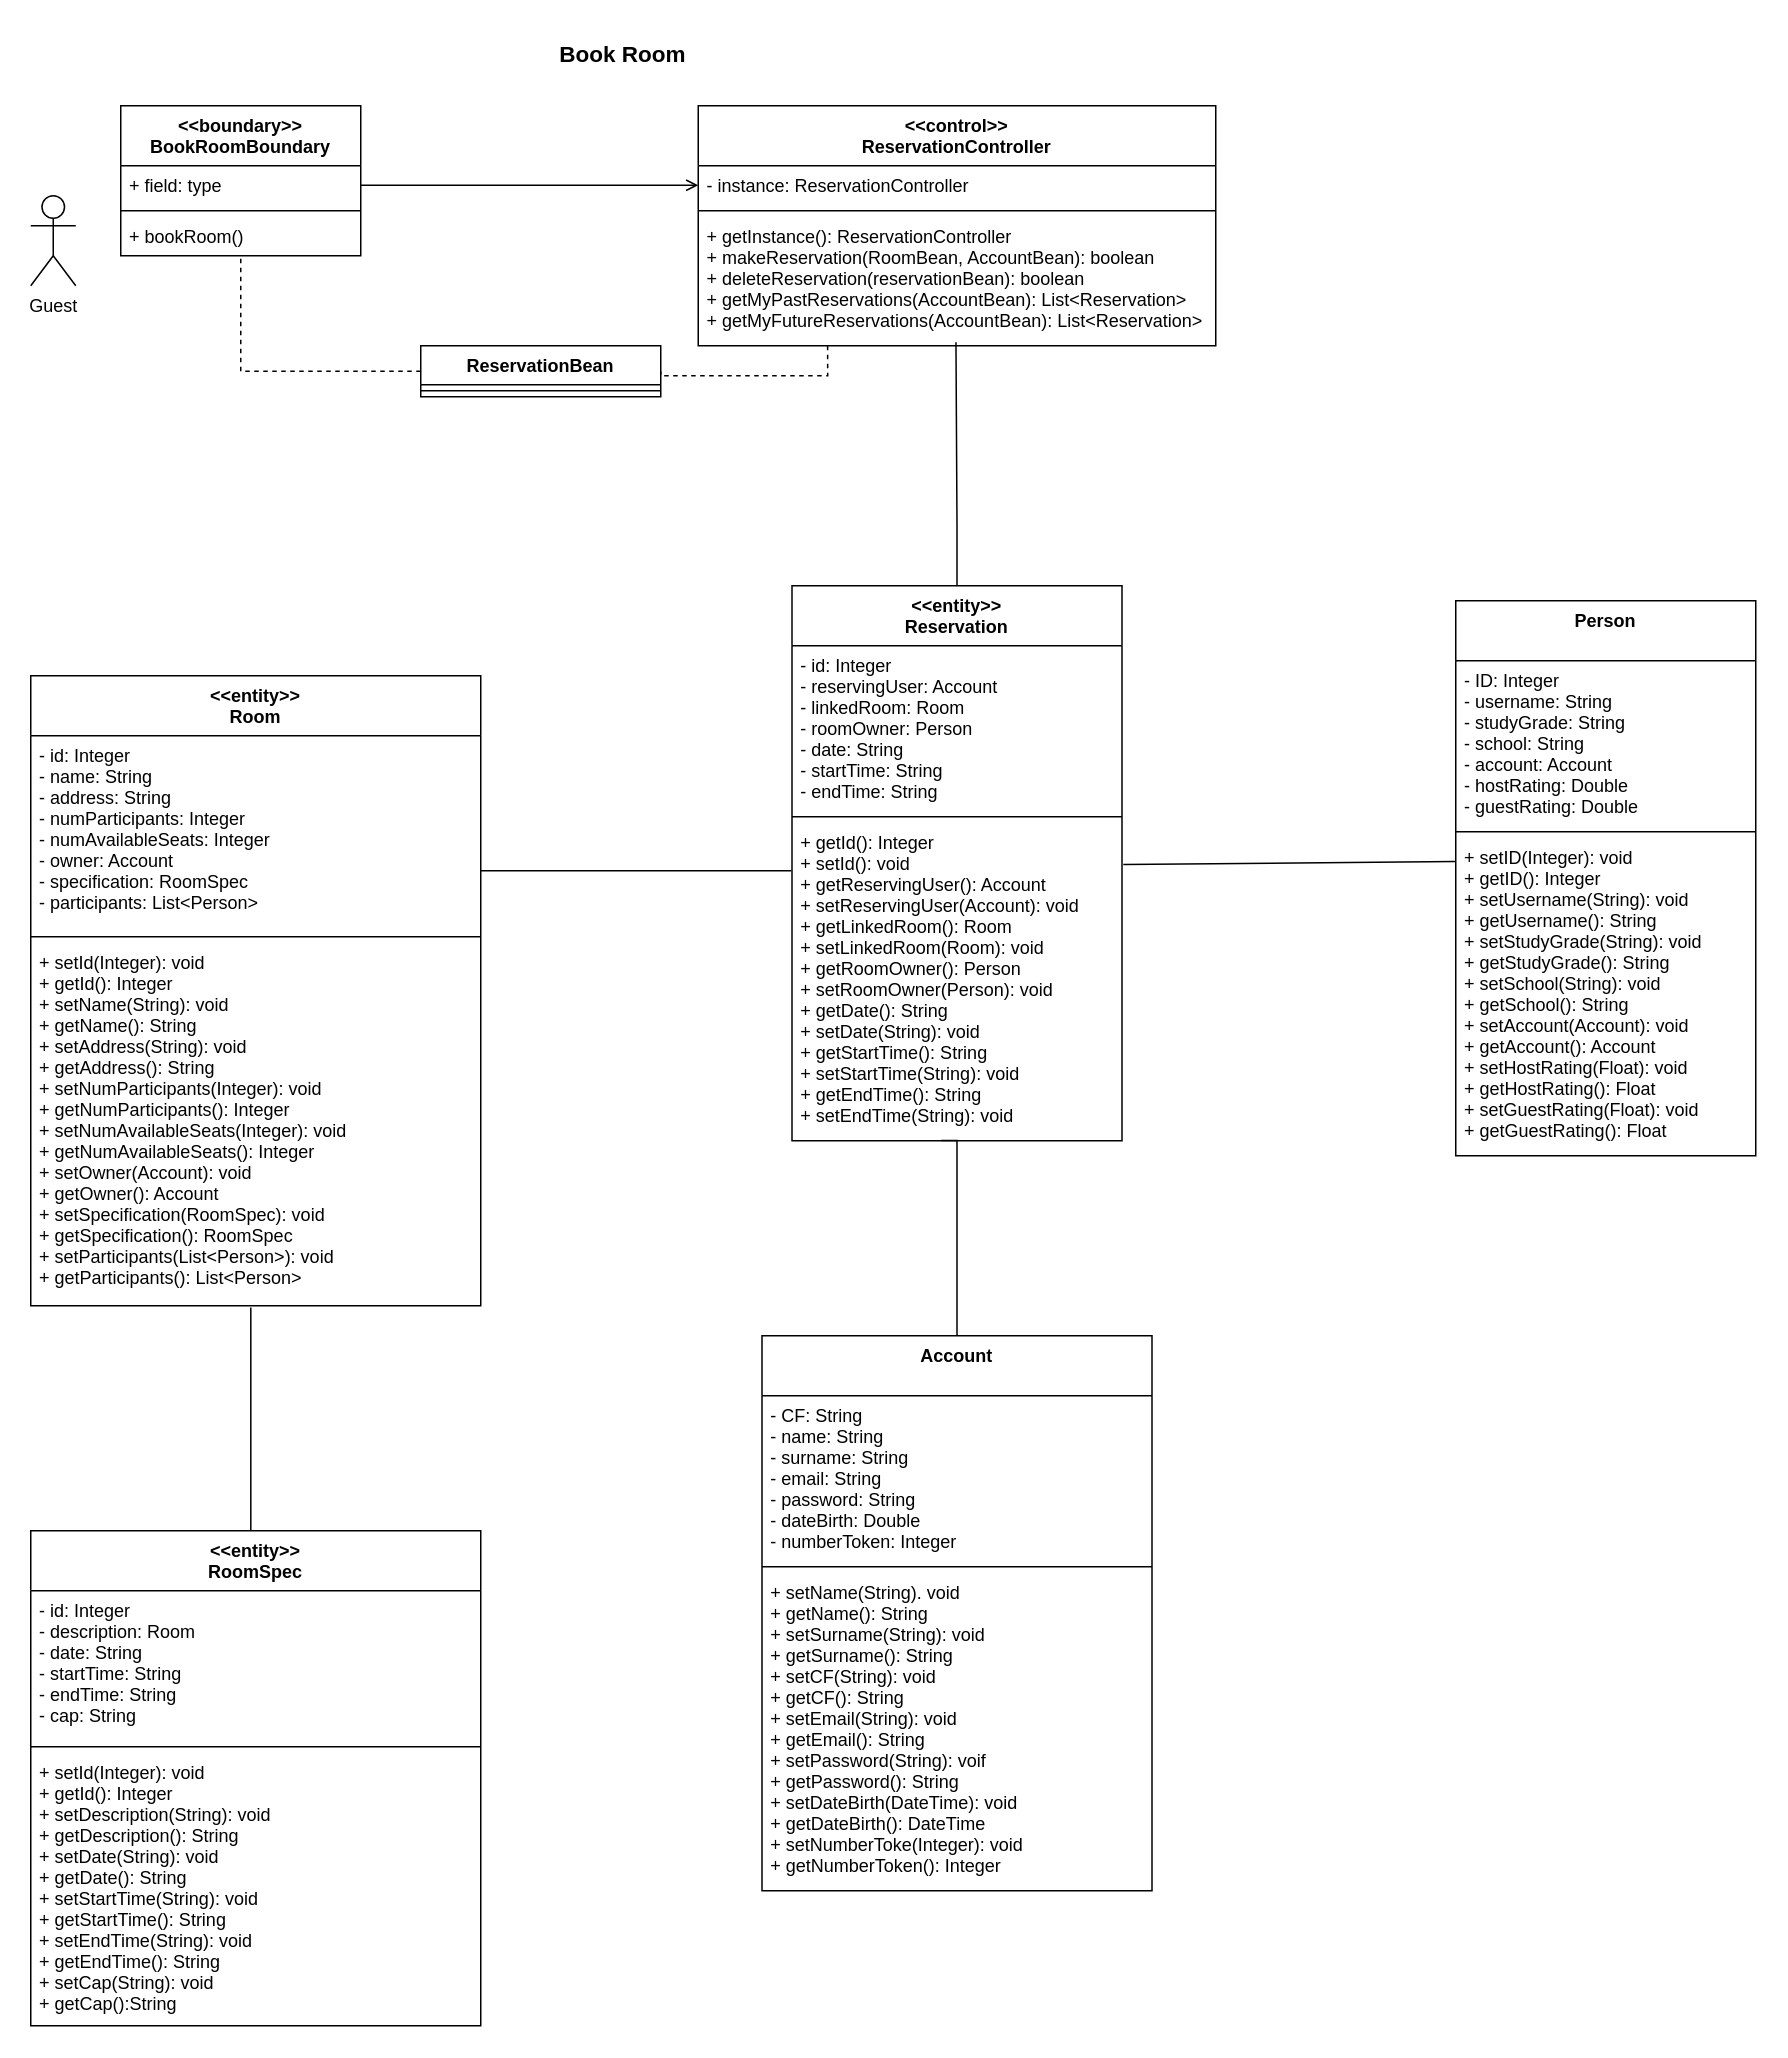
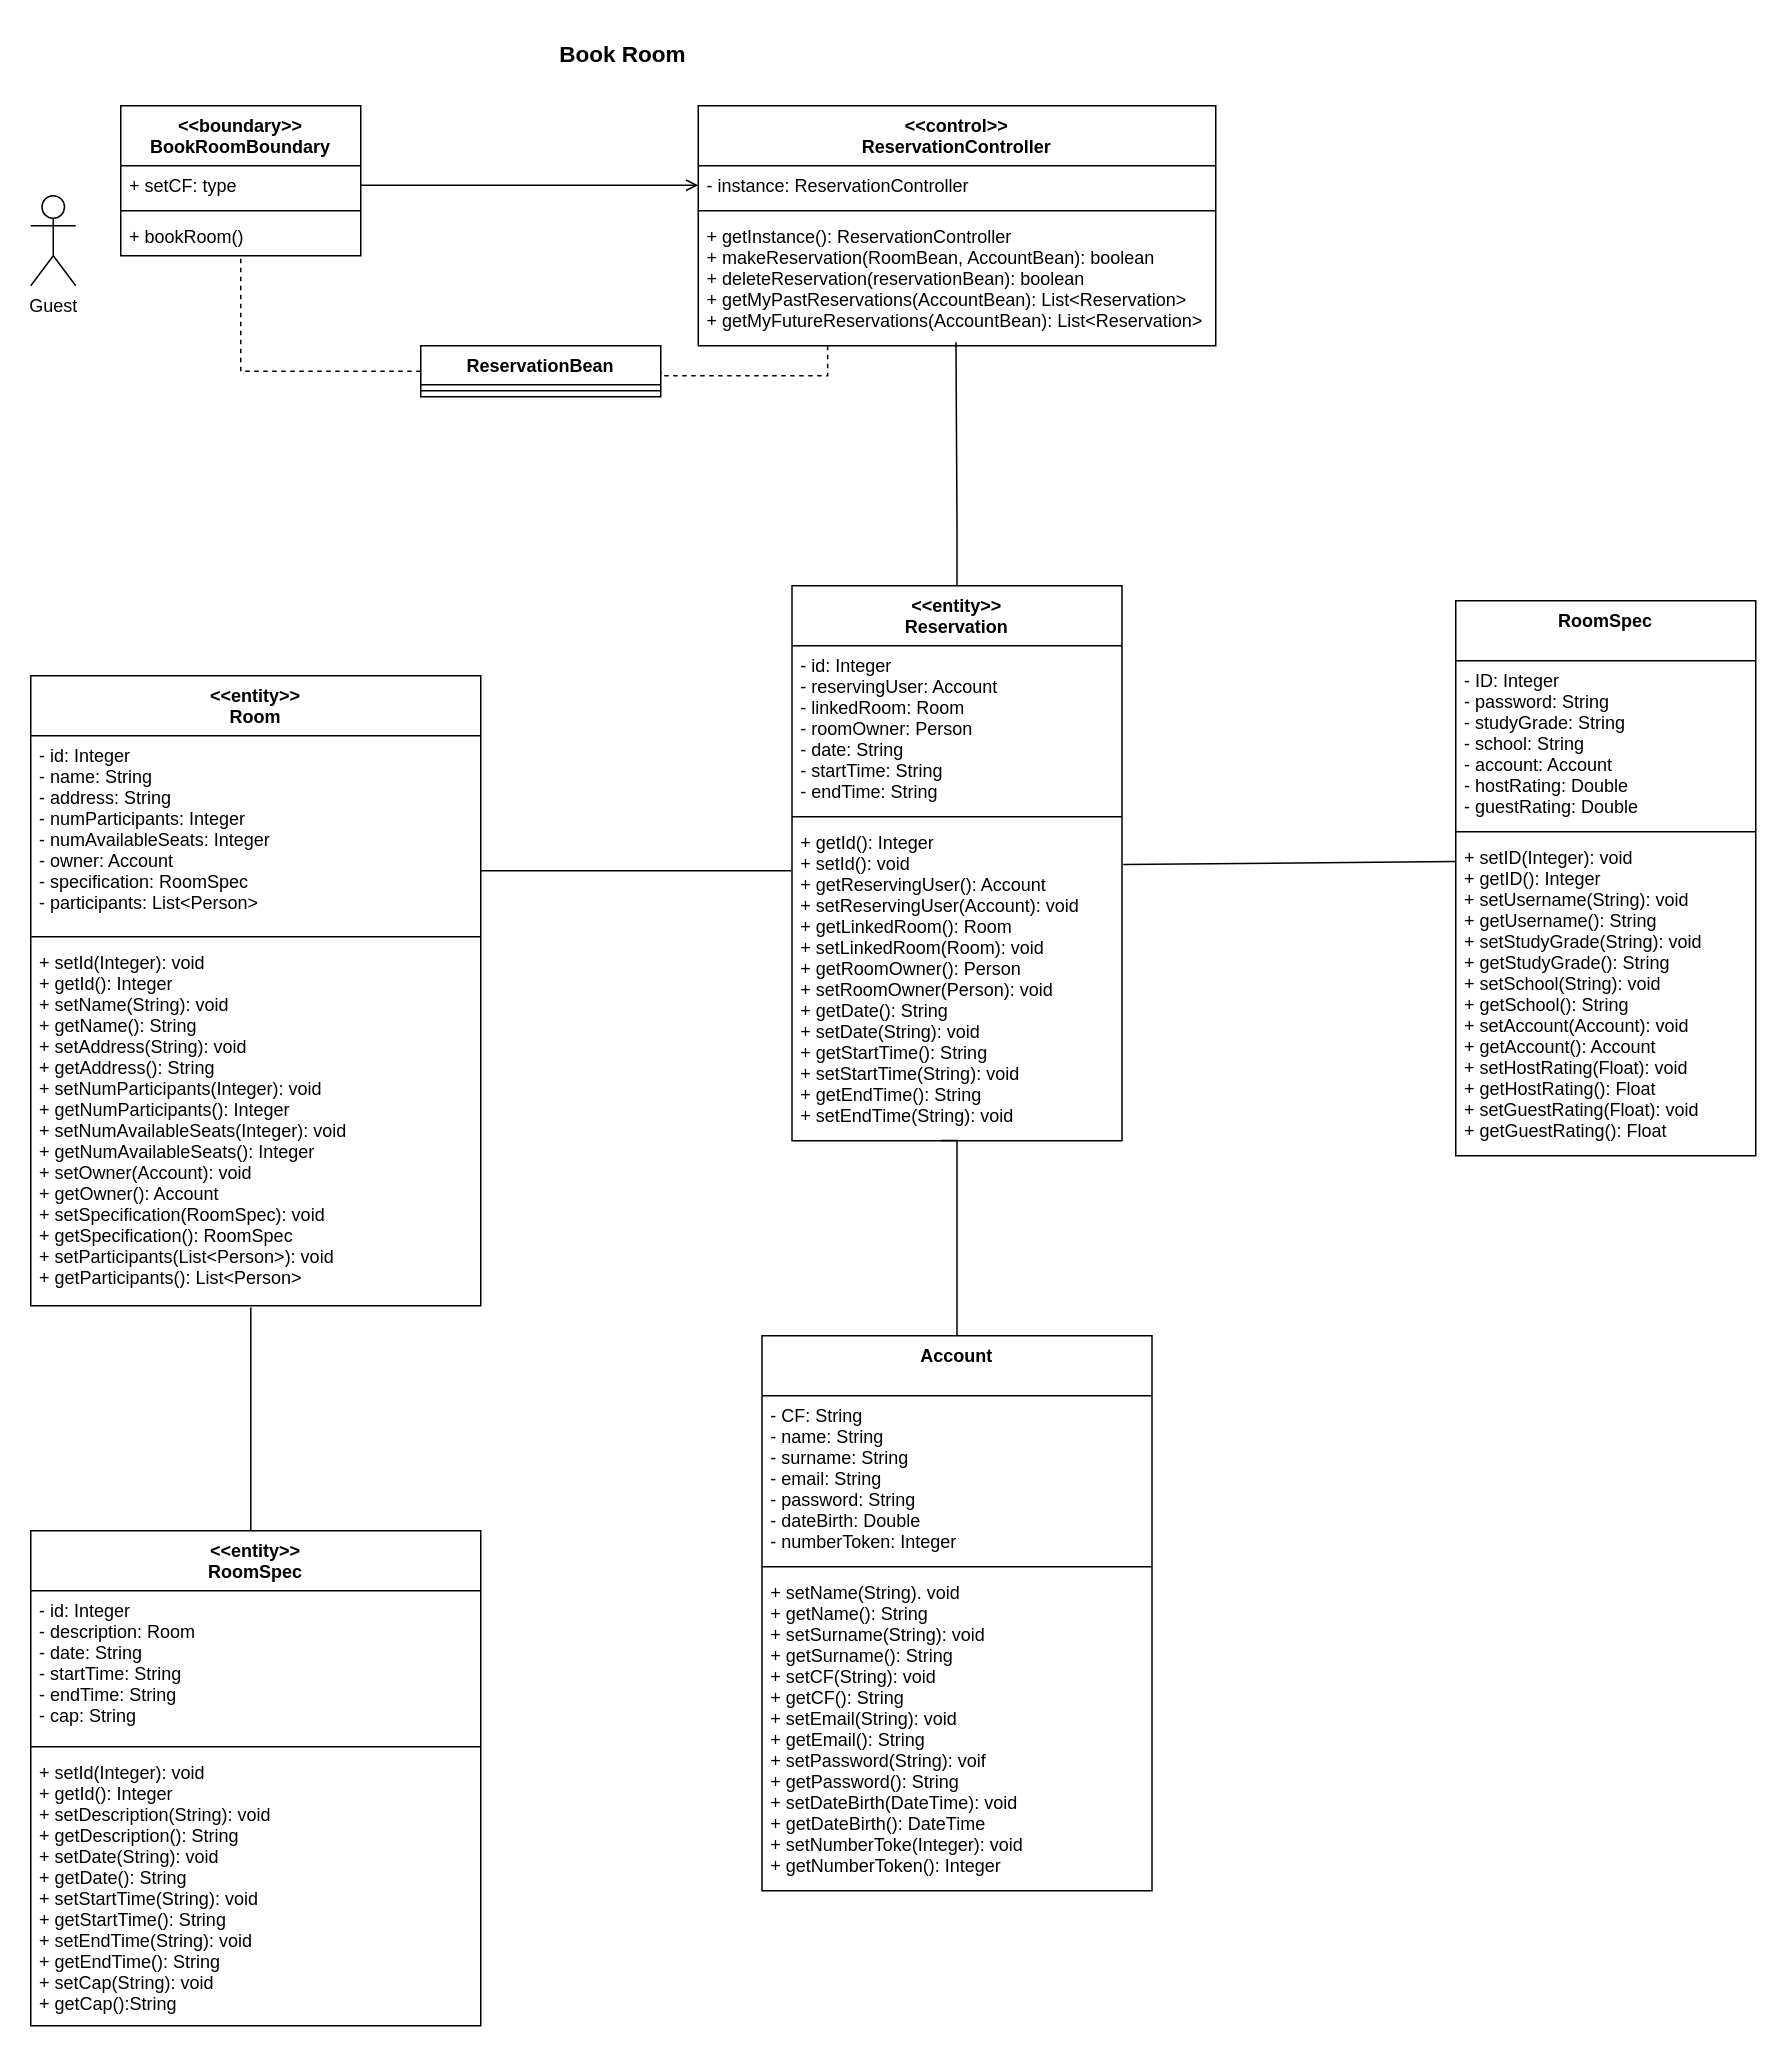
node "+ field: type": label "+ field: type" -> "+ setCF: type"
node "Person": label "Person" -> "RoomSpec"
node "- ID: Integer - username: String - studyGrade: String - school: String - account: Account - hostRating: Double - guestRating: Double": label "- ID: Integer - username: String - studyGrade: String - school: String - account: Account - hostRating: Double - guestRating: Double" -> "- ID: Integer - password: String - studyGrade: String - school: String - account: Account - hostRating: Double - guestRating: Double"
